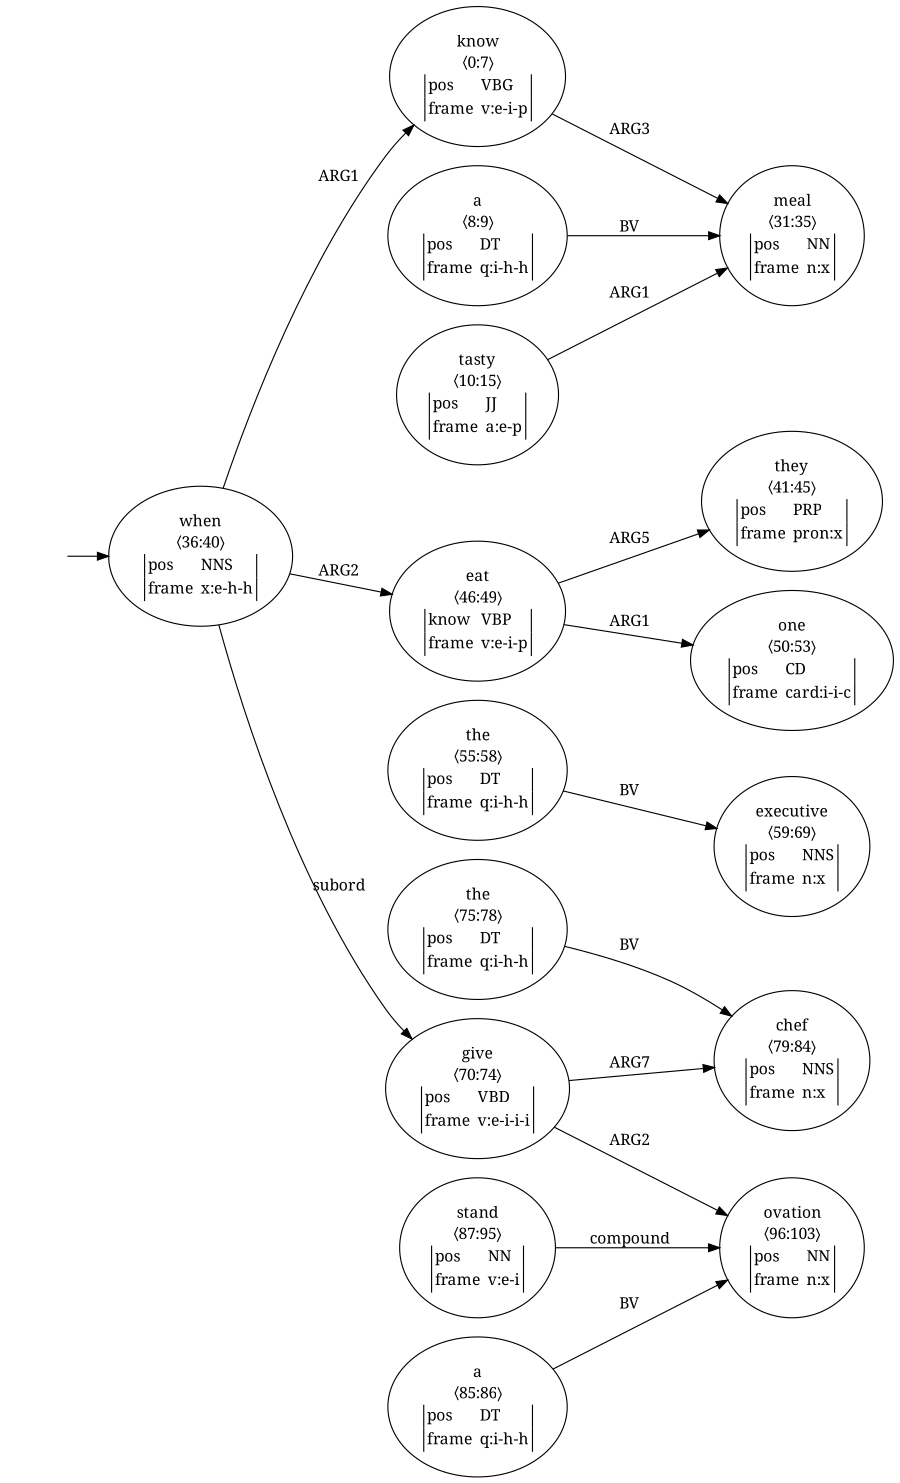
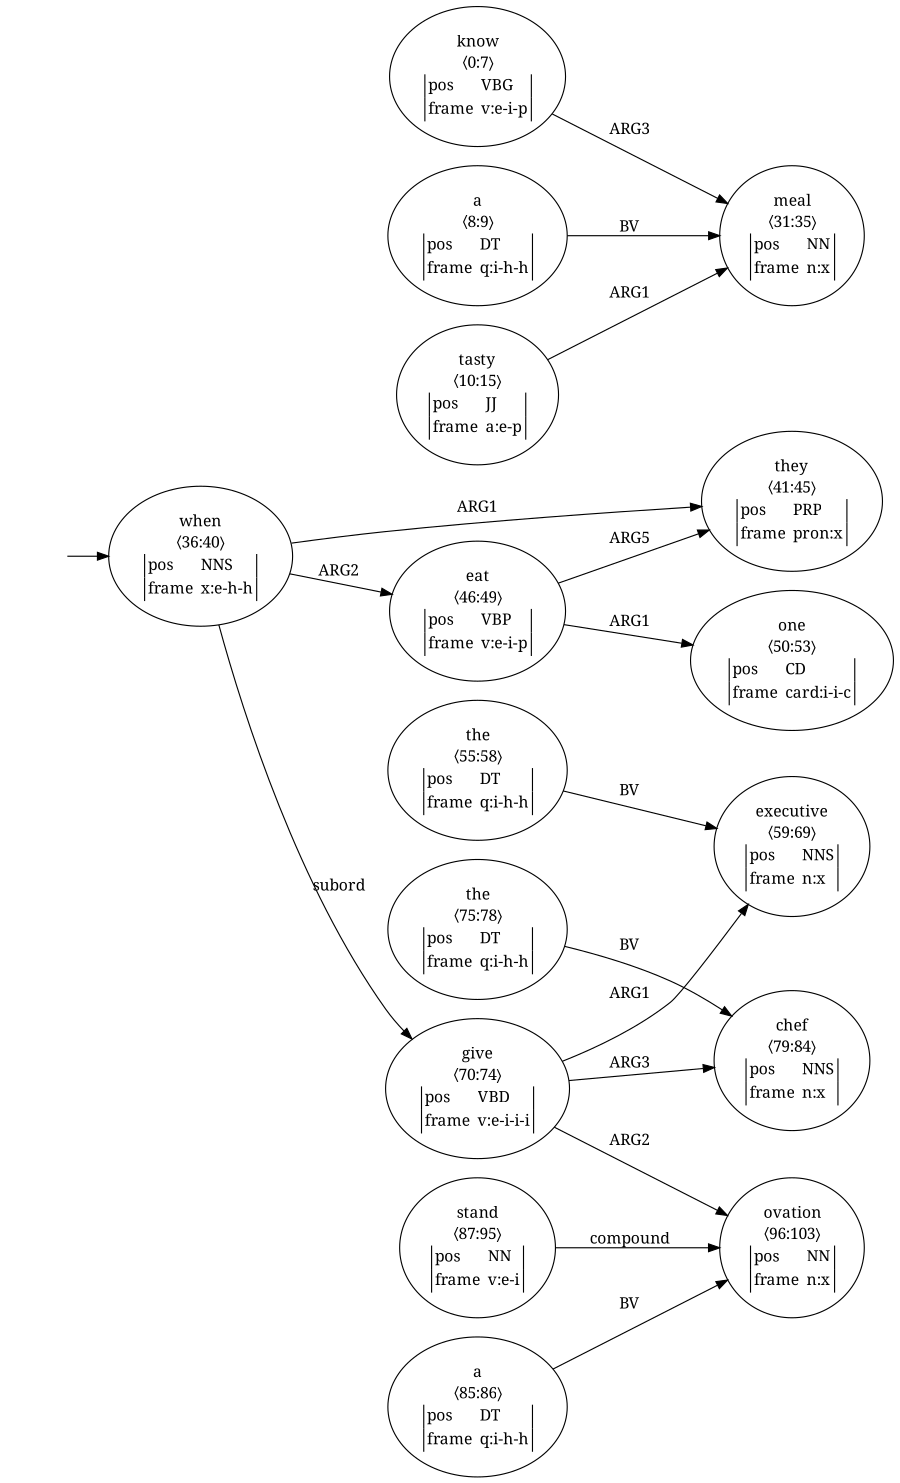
edge "when" -> "know": now "when" -> "they"
node "eat": text "know" -> "pos"
edge "give" -> "executive": added, label "ARG1"
edge "give" -> "chef": label "ARG7" -> "ARG3"
